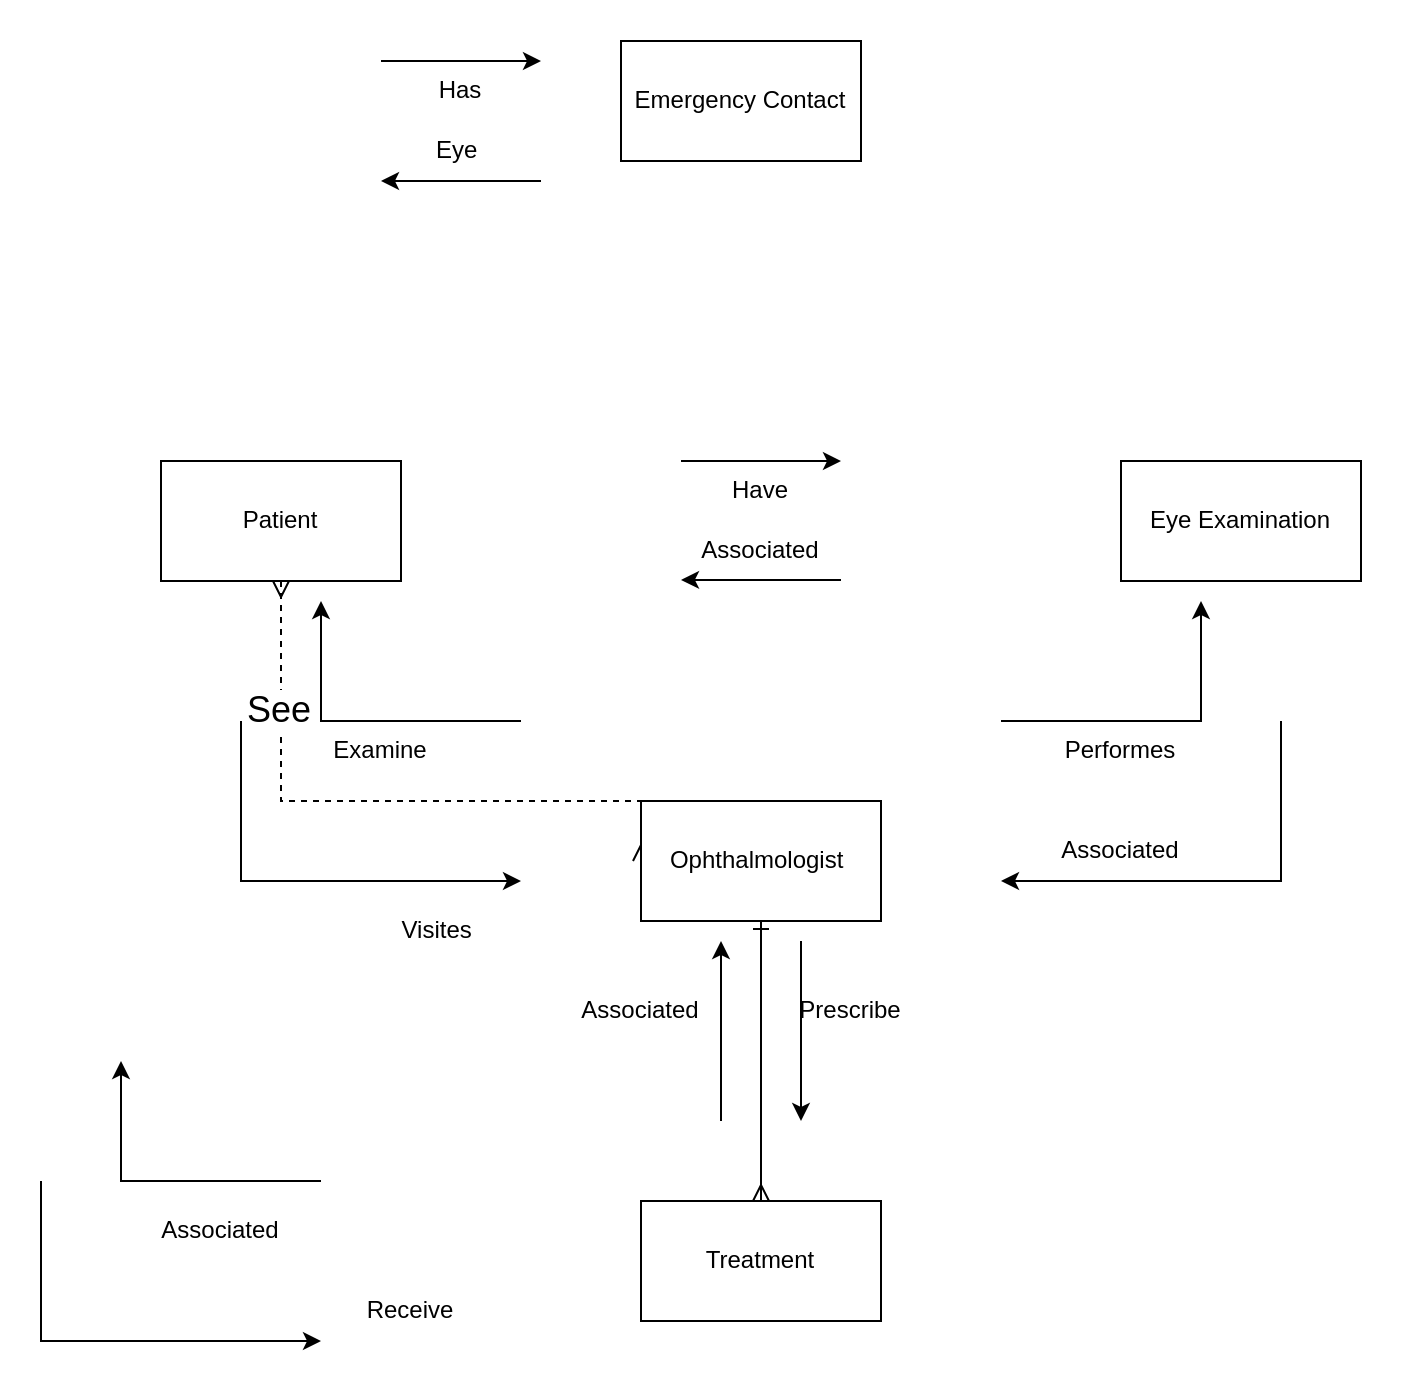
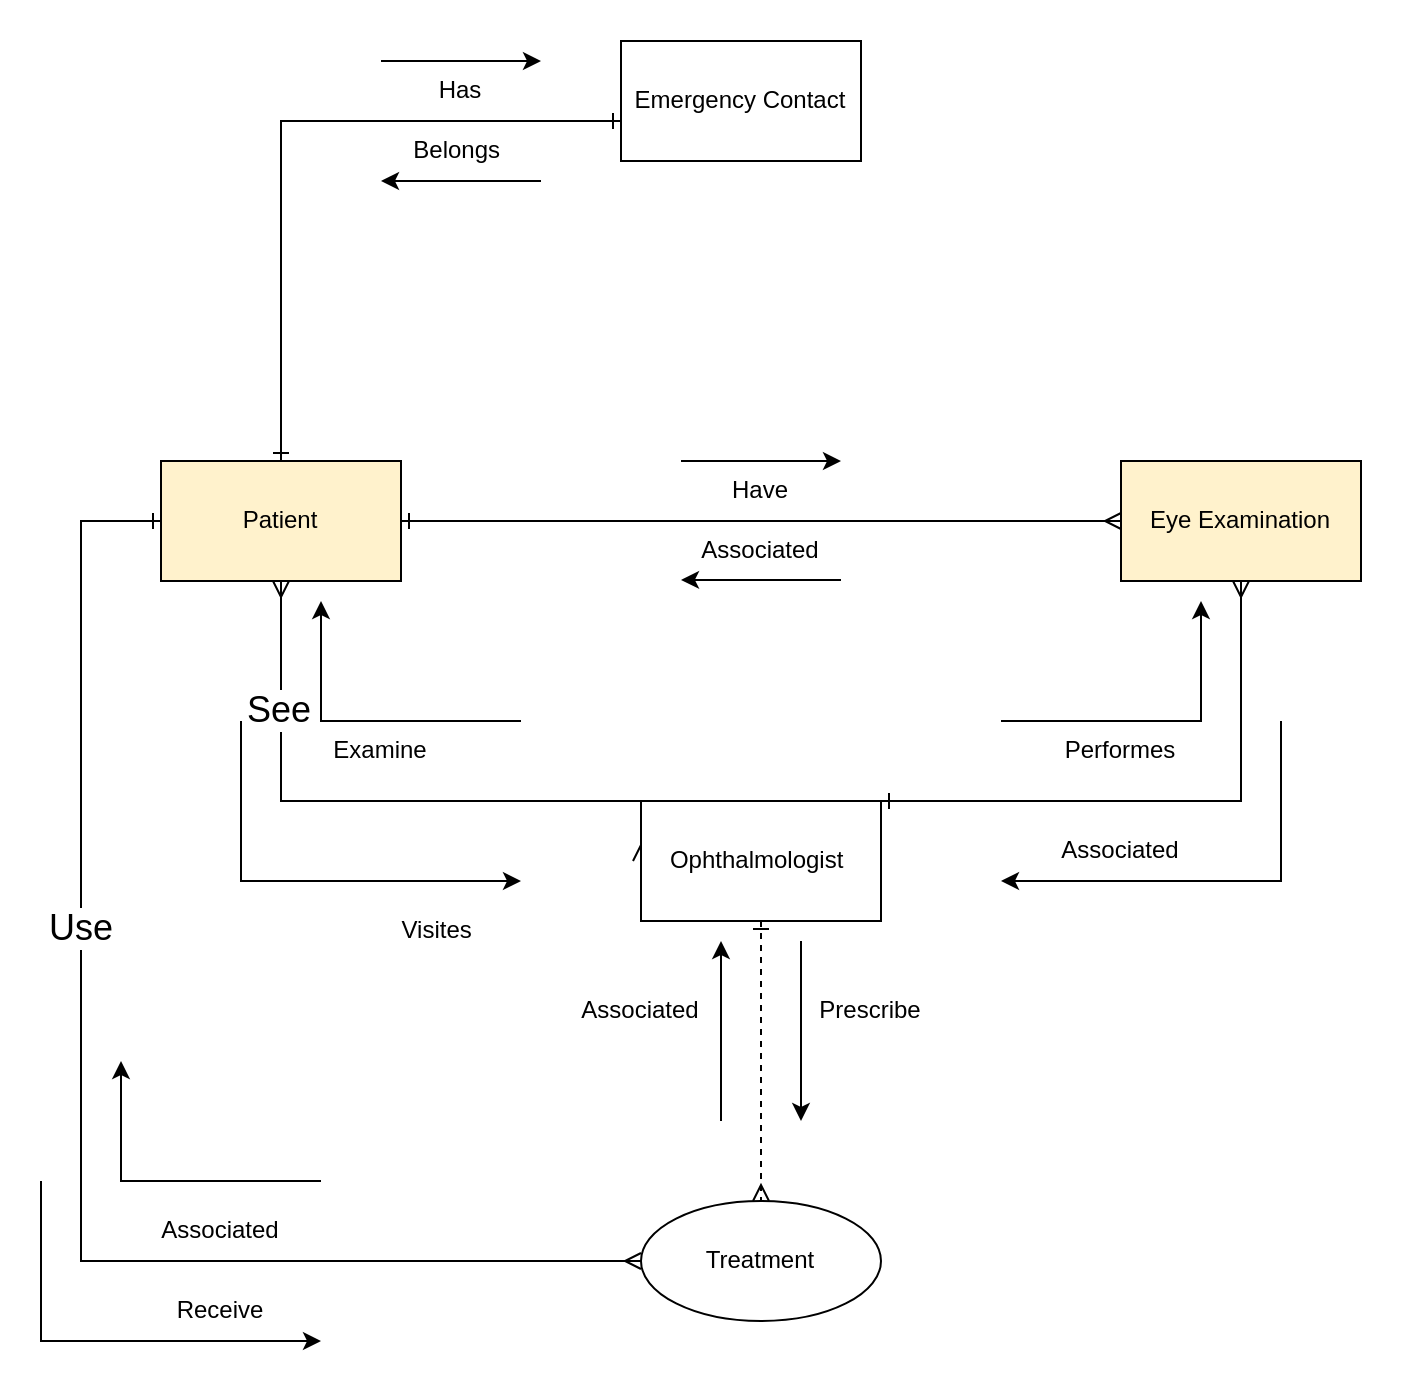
edge "Emergency Contact" -- "Patient": added
node "Eye": label "Eye" -> "Belongs"
node "Patient": fillcolor #ffffff -> #fff2cc
edge "Patient" -- "Eye Examination": added
node "Eye Examination": fillcolor #ffffff -> #fff2cc
edge "Patient" -- "Ophthalmologist": style dashed -> solid
edge "Eye Examination" -- "Ophthalmologist": added
node "Prescribe": moved (851, 1011) -> (871, 1011)
edge "Ophthalmologist" -- "Treatment": style solid -> dashed
edge "Patient" -- "Treatment": added, label "Use"
node "Treatment": shape rectangle -> ellipse
node "Receive": moved (411, 1311) -> (221, 1311)
